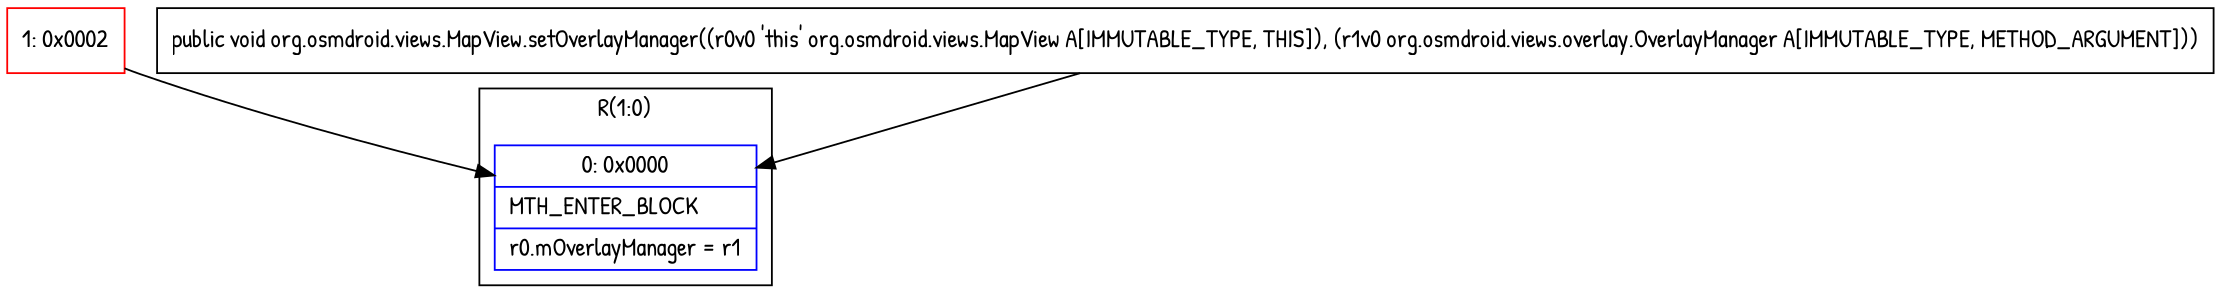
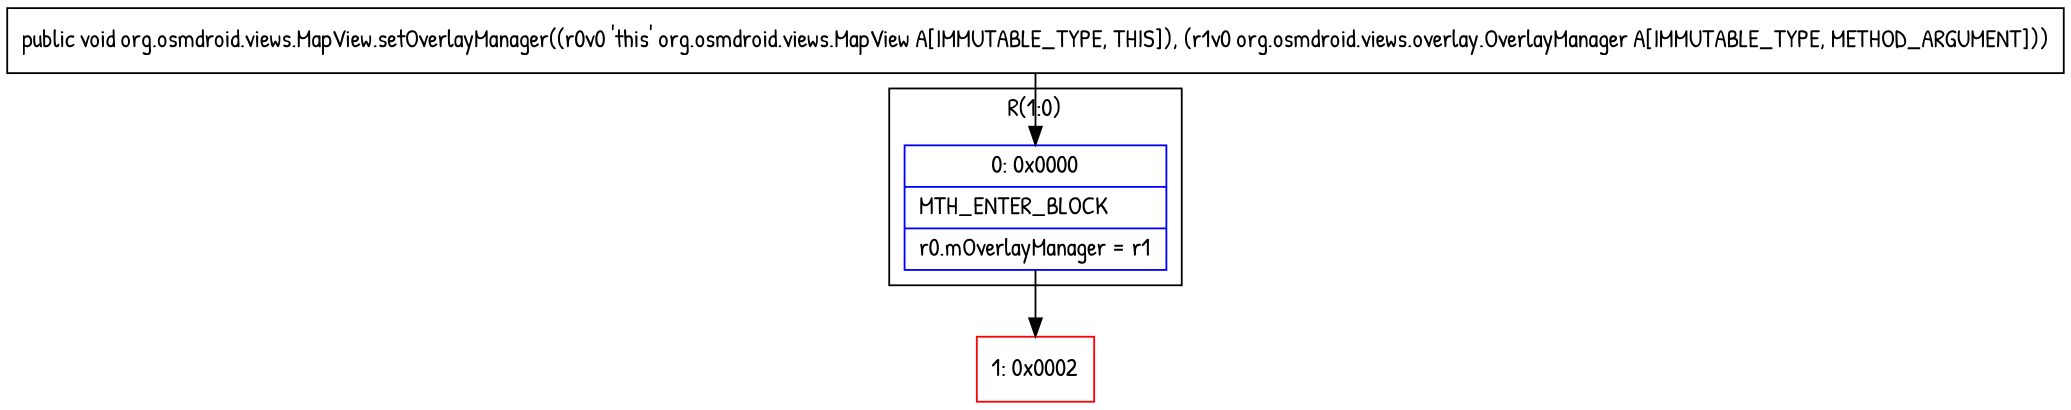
edge "1: 0x0002" -> "0: 0x0000": reversed
